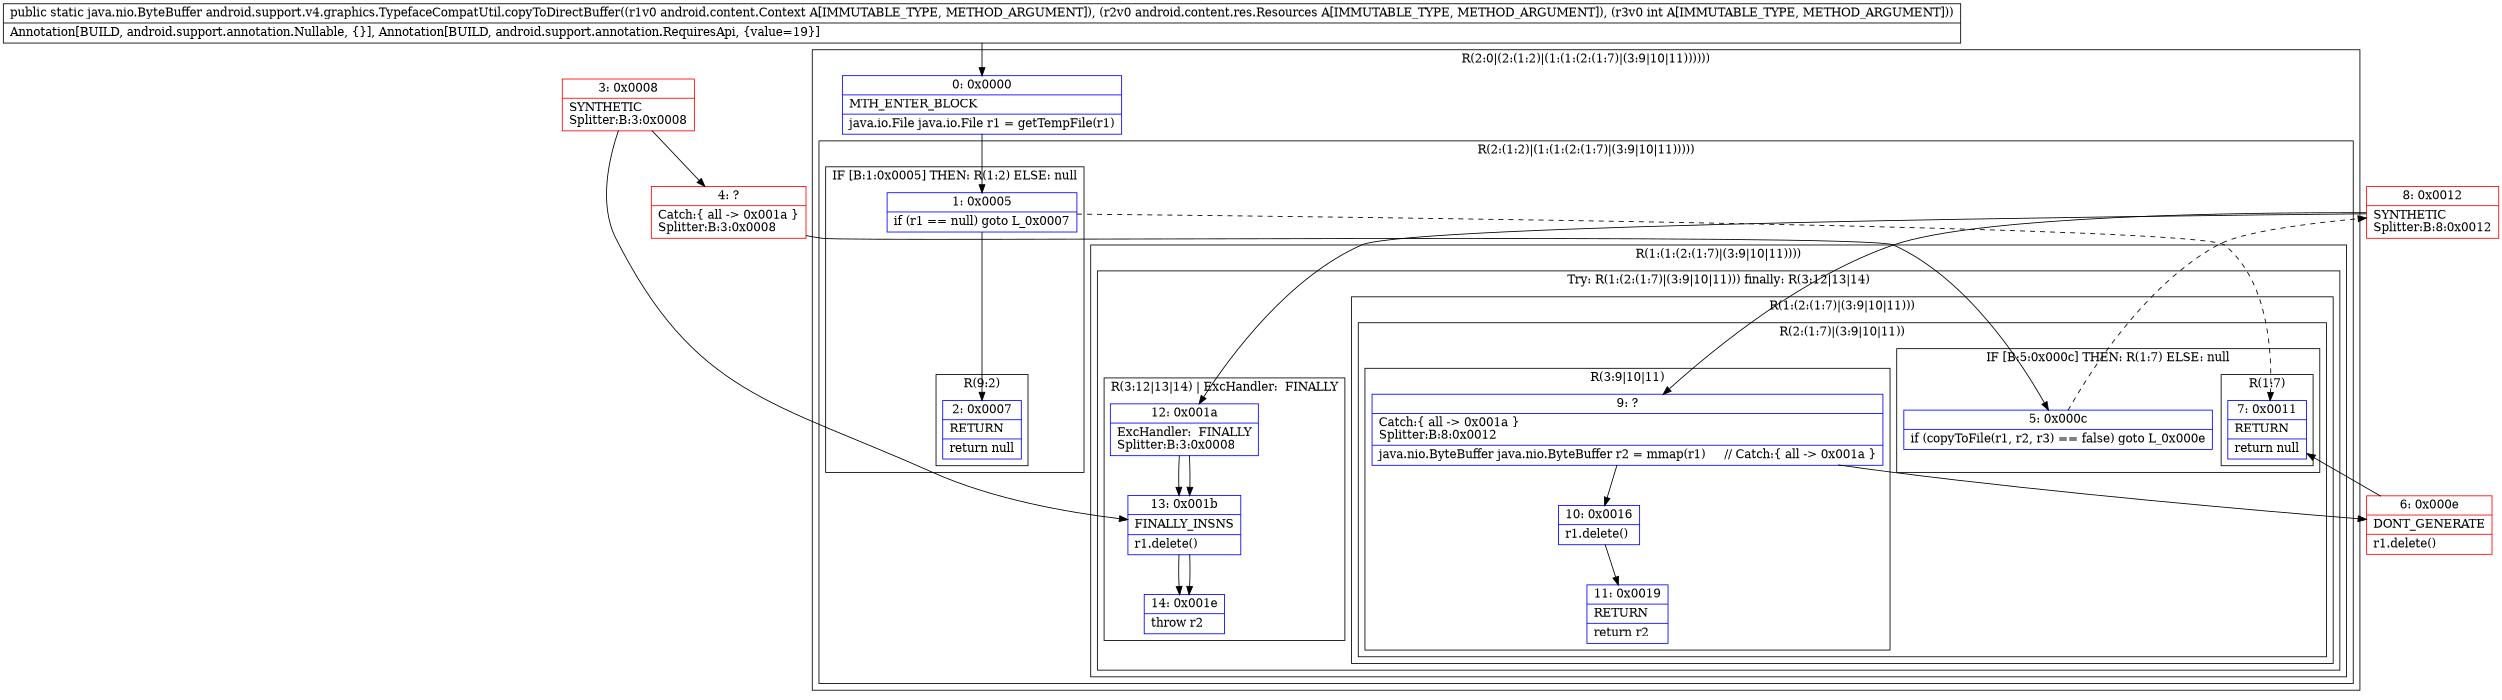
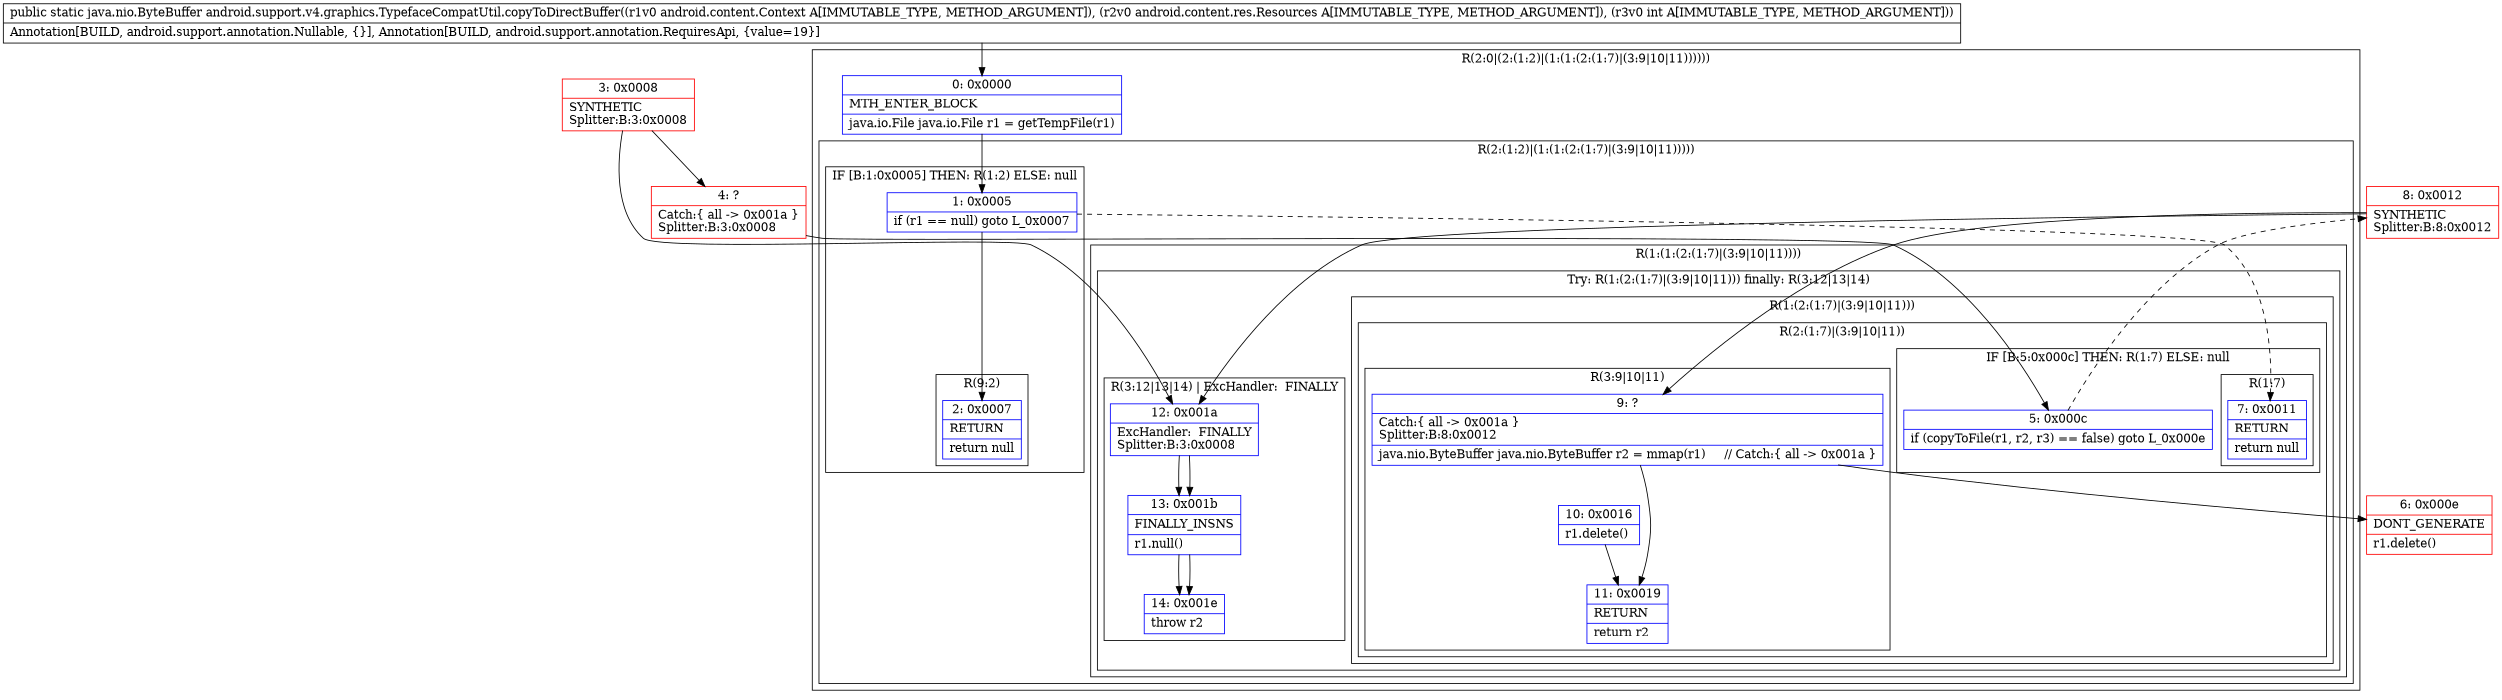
edge "3: 0x0008" -> "13: 0x001b": now "3: 0x0008" -> "12: 0x001a"
edge "6: 0x000e" -> "7: 0x0011": removed
edge "9: ?" -> "10: 0x0016": now "9: ?" -> "11: 0x0019"
node "13: 0x001b": text "r1.delete()" -> "r1.null()"
